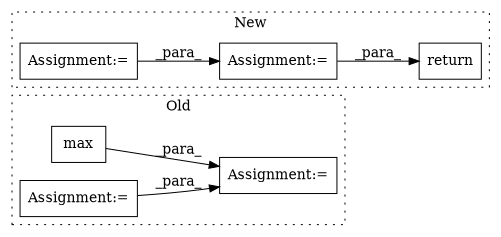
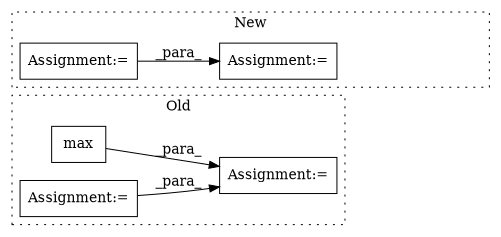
node "return": removed
